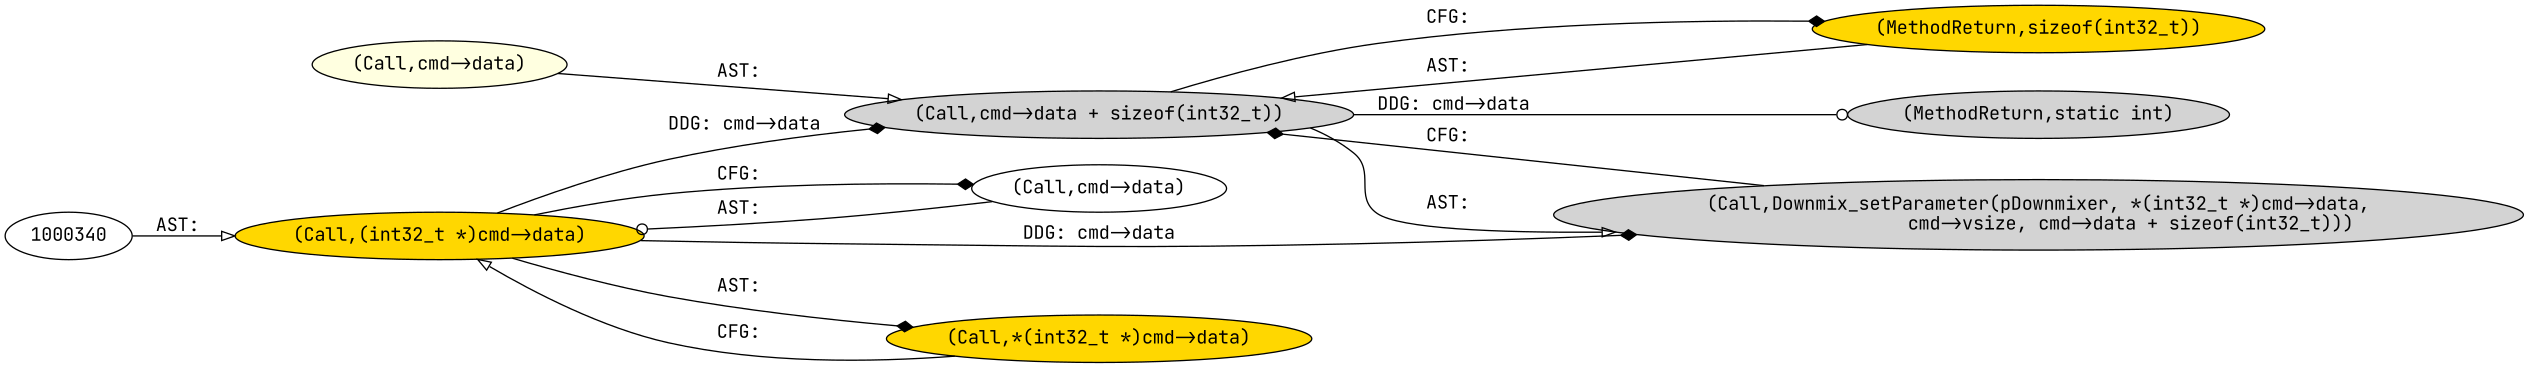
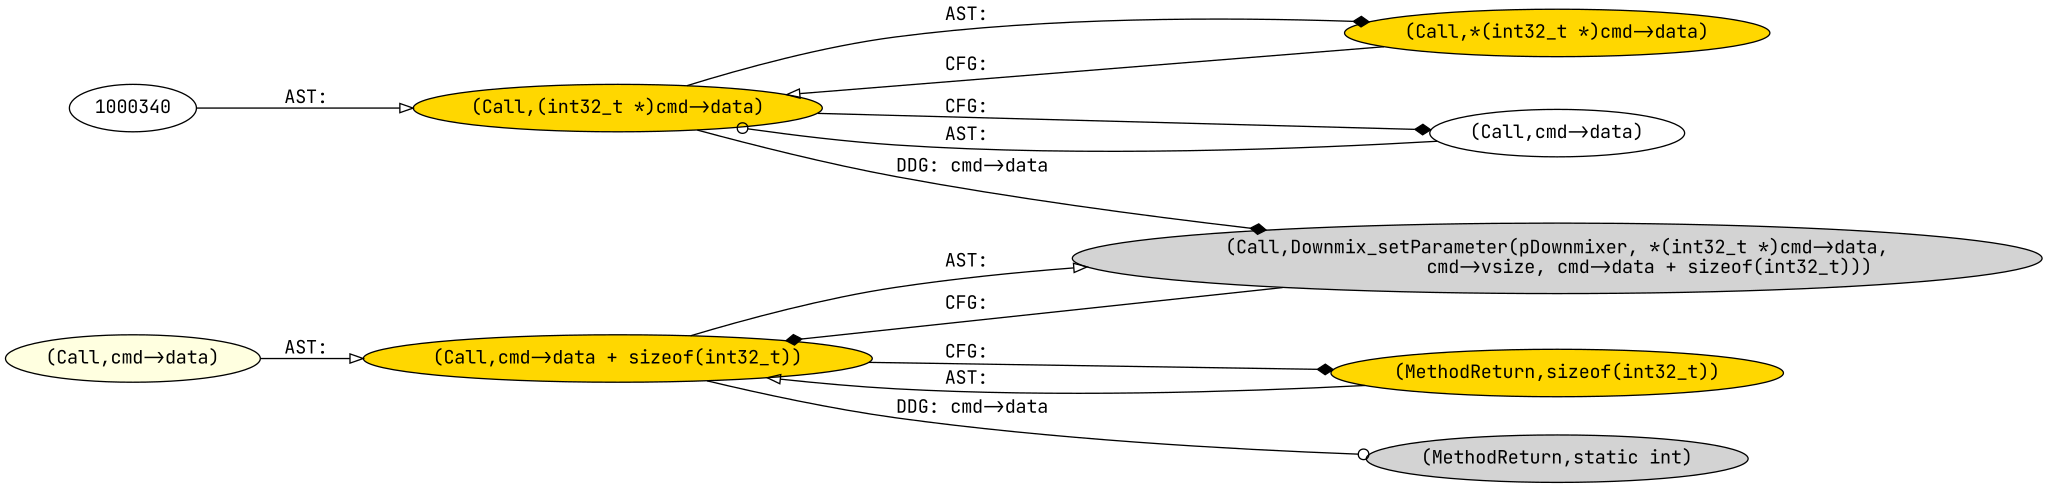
node "(Call,cmd->data + sizeof(int32_t))": fillcolor lightgrey -> gold
edge "(Call,(int32_t *)cmd->data)" -> "(Call,cmd->data + sizeof(int32_t))": removed, label "DDG: cmd->data"
